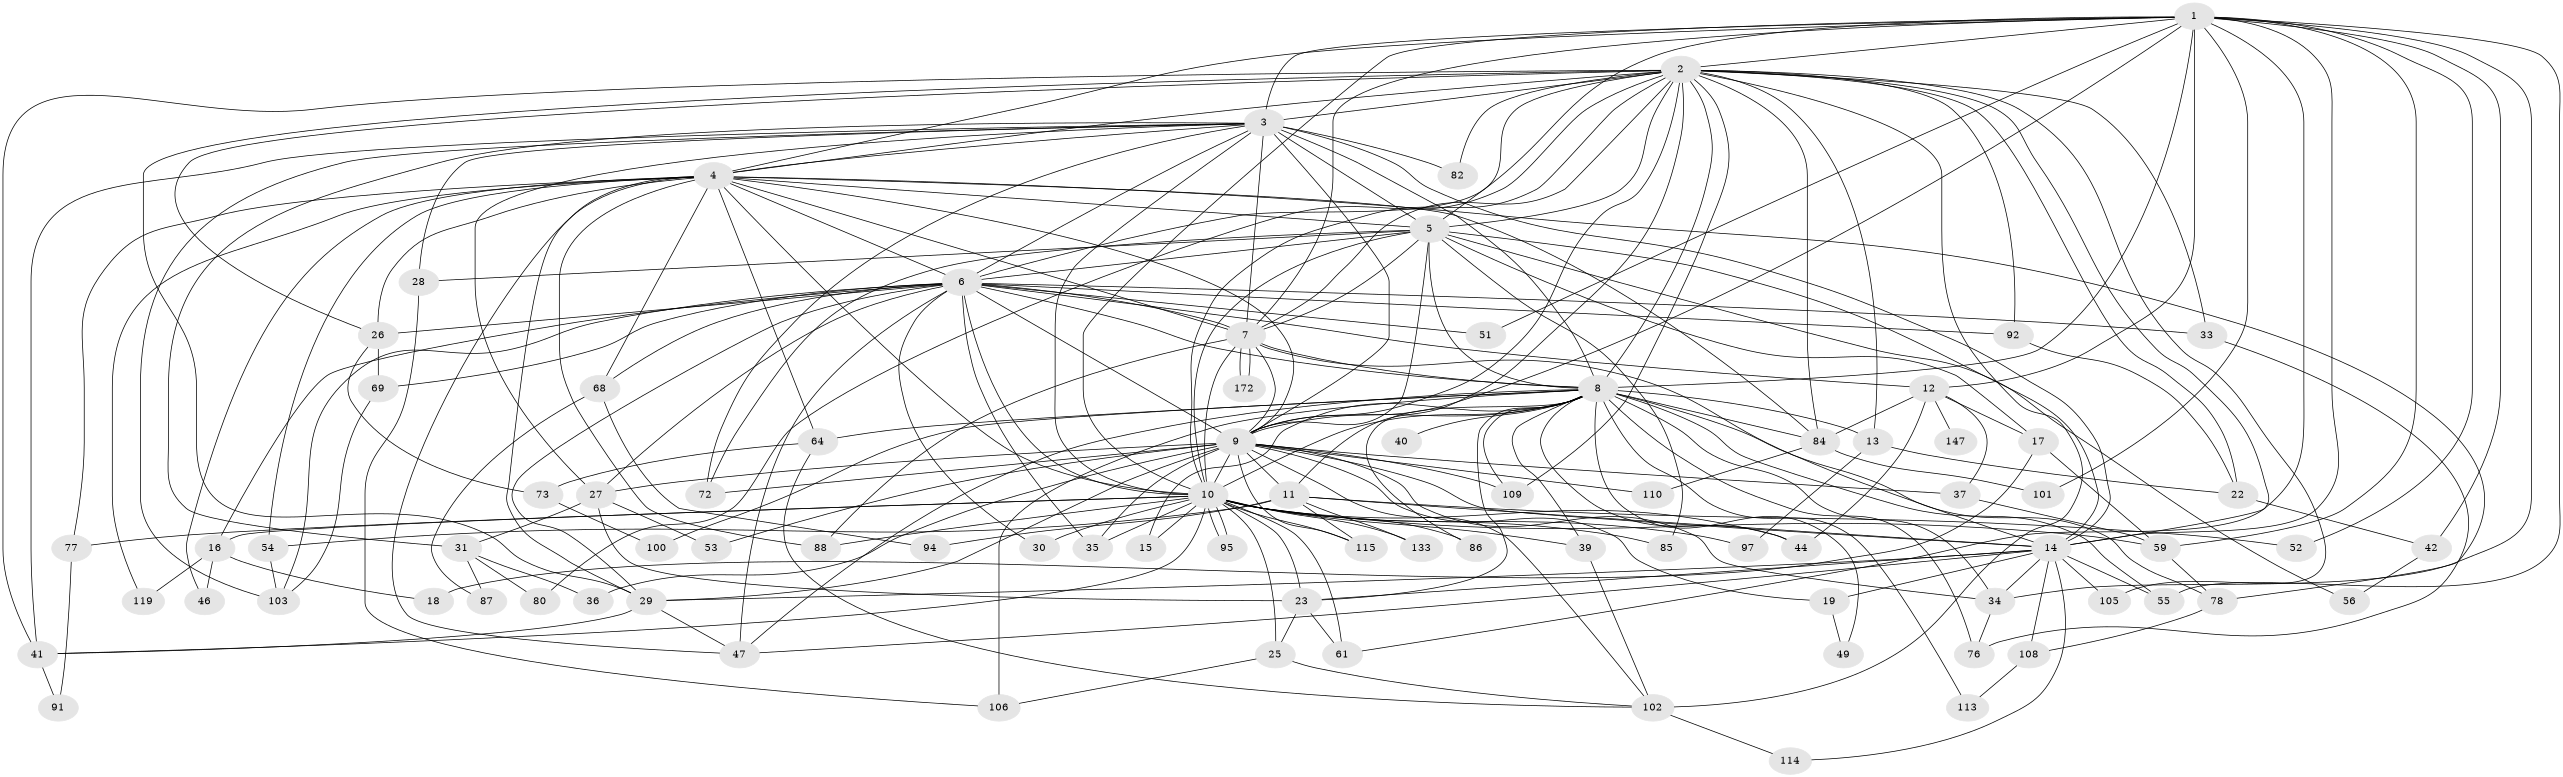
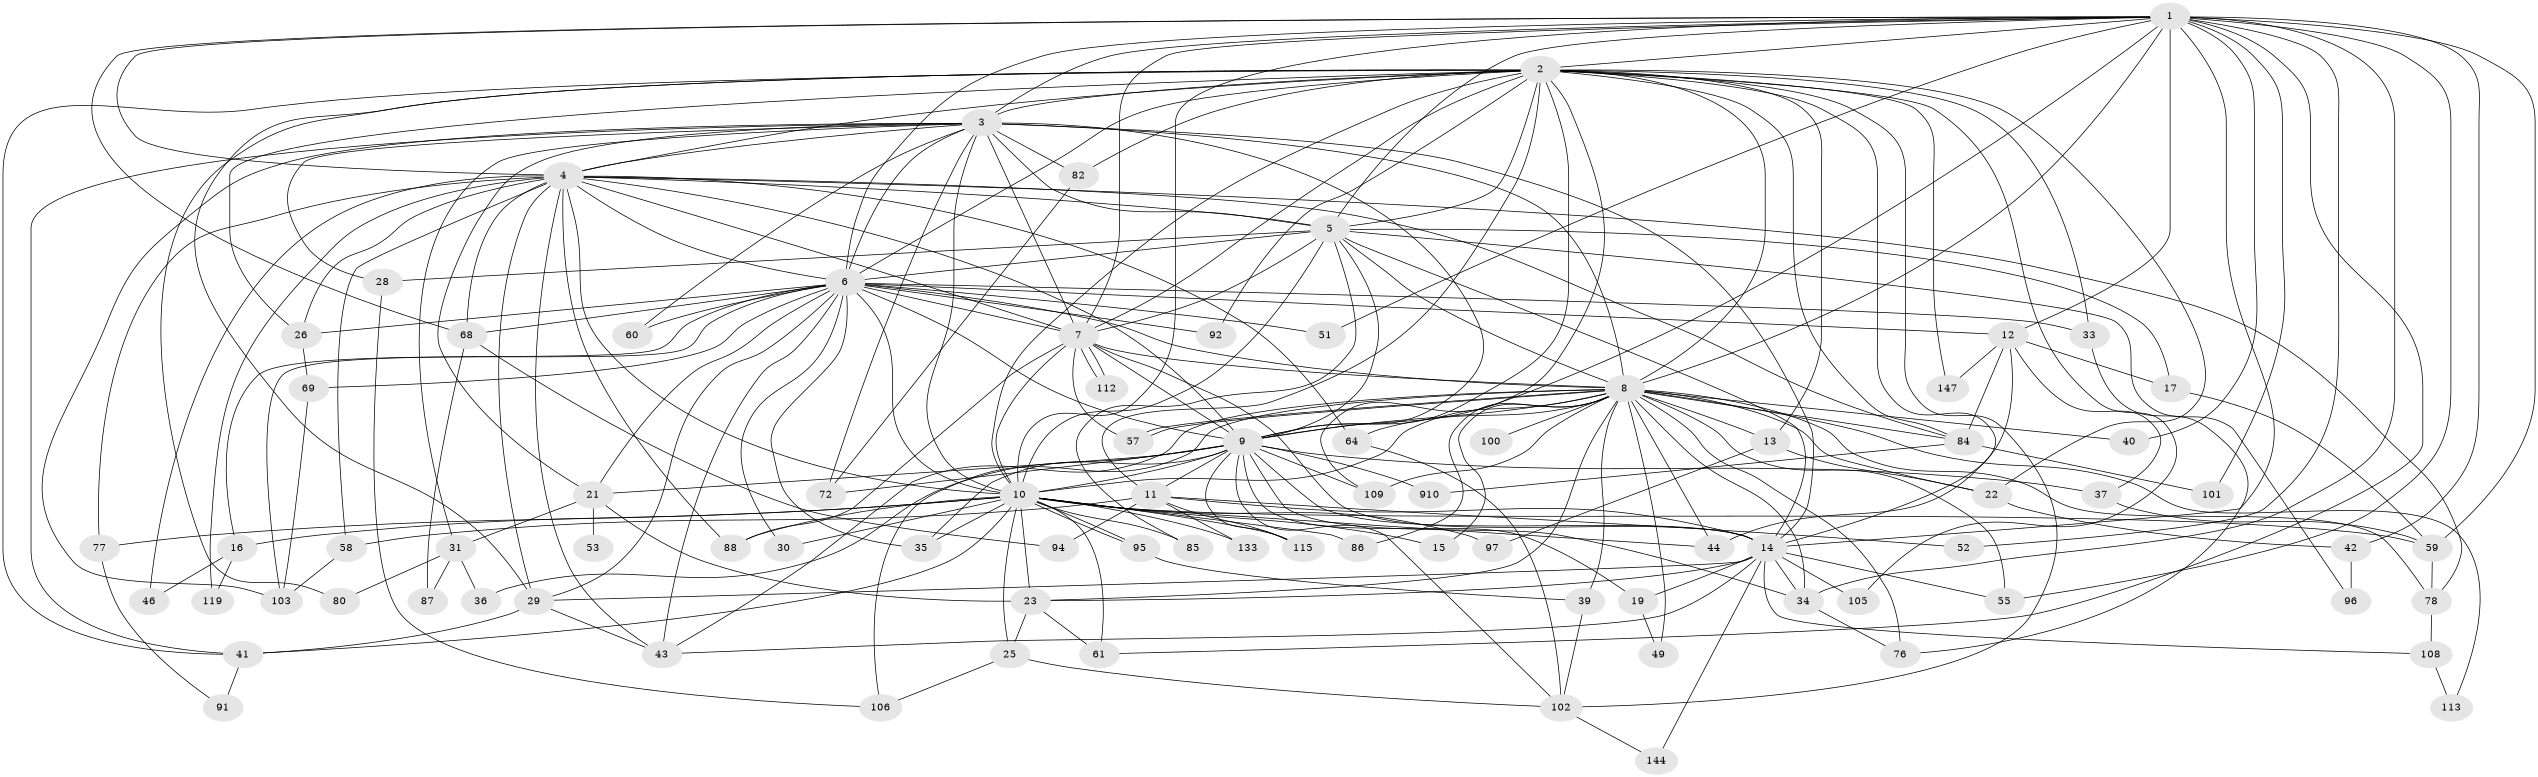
edge "1" -- "68": added
edge "1" -- "6": added
edge "2" -- "147": added
edge "1" -- "40": added
edge "5" -- "72": now "82" -- "72"
node "60": added
edge "92" -- "22": now "8" -- "22"
node "172": label "172" -> "112"
node "57": added
edge "9" -- "53": removed
node "73": removed
node "27": label "27" -> "21"
node "110": label "110" -> "910"
edge "10" -- "39": now "95" -- "39"
node "54": label "54" -> "58"
edge "9" -- "29": removed
node "18": removed
node "56": label "56" -> "96"
node "47": label "47" -> "43"
node "114": label "114" -> "144"
